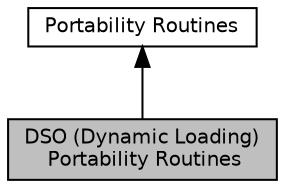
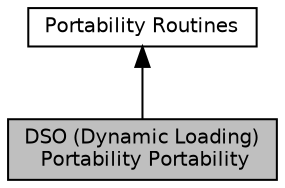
node "DSO (Dynamic Loading) Portability Routines": label "DSO (Dynamic Loading) Portability Routines" -> "DSO (Dynamic Loading) Portability Portability"
